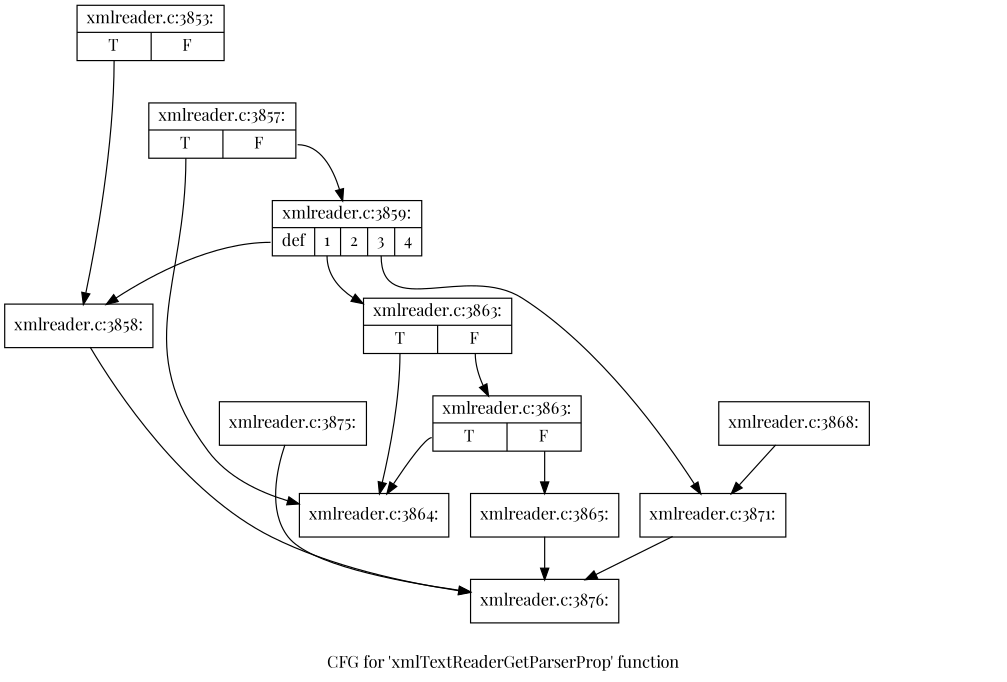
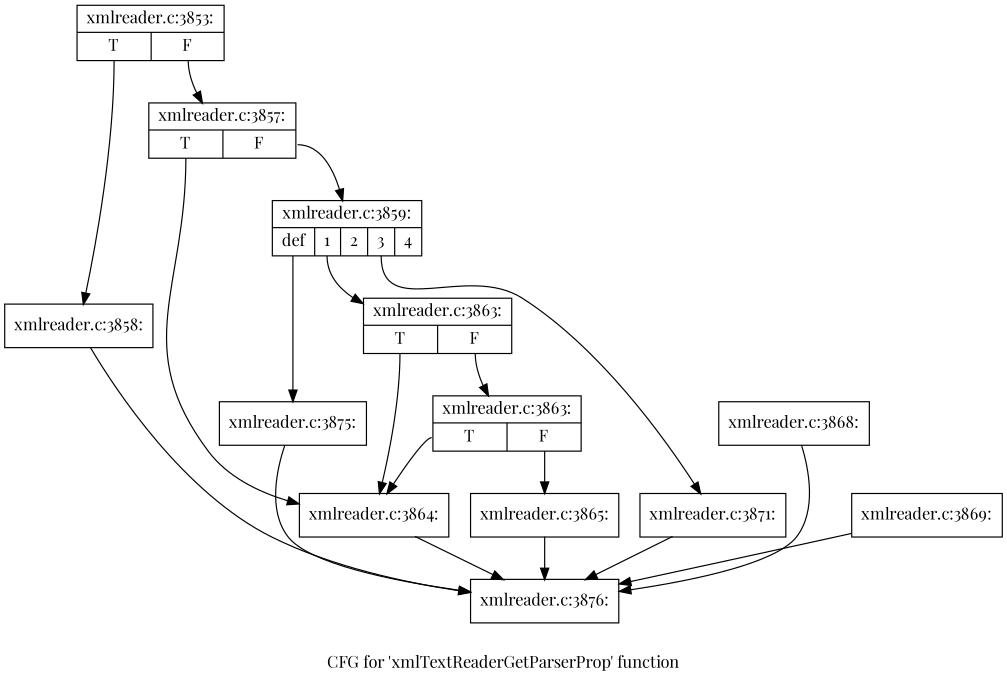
edge "xmlreader.c:3853:" -> "xmlreader.c:3857:": added
edge "xmlreader.c:3859:" -> "xmlreader.c:3858:": now "xmlreader.c:3859:" -> "xmlreader.c:3875:"
edge "xmlreader.c:3868:" -> "xmlreader.c:3871:": now "xmlreader.c:3868:" -> "xmlreader.c:3876:"
node "xmlreader.c:3869:": added
edge "xmlreader.c:3864:" -> "xmlreader.c:3876:": added
